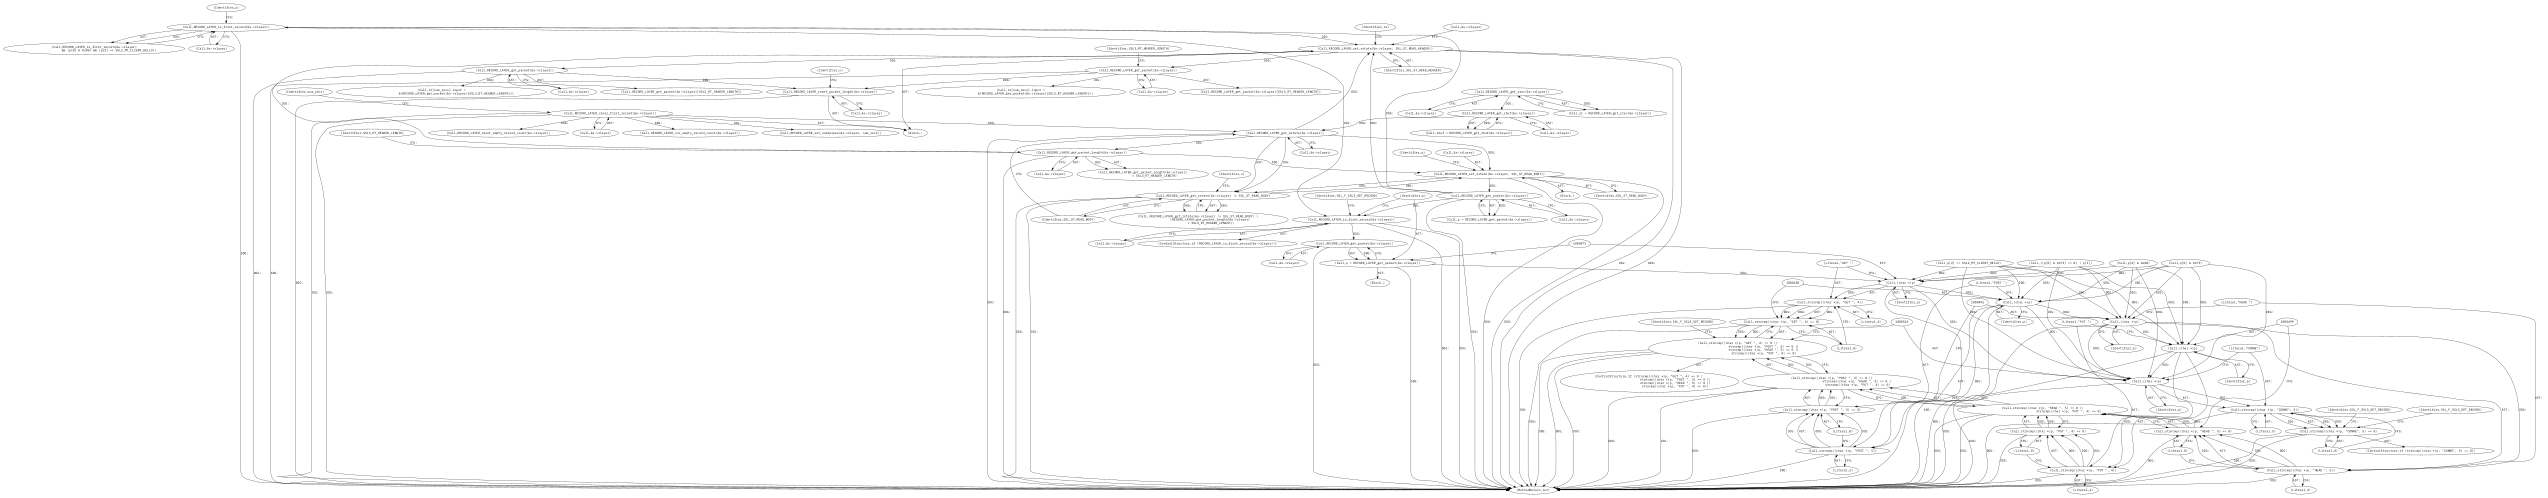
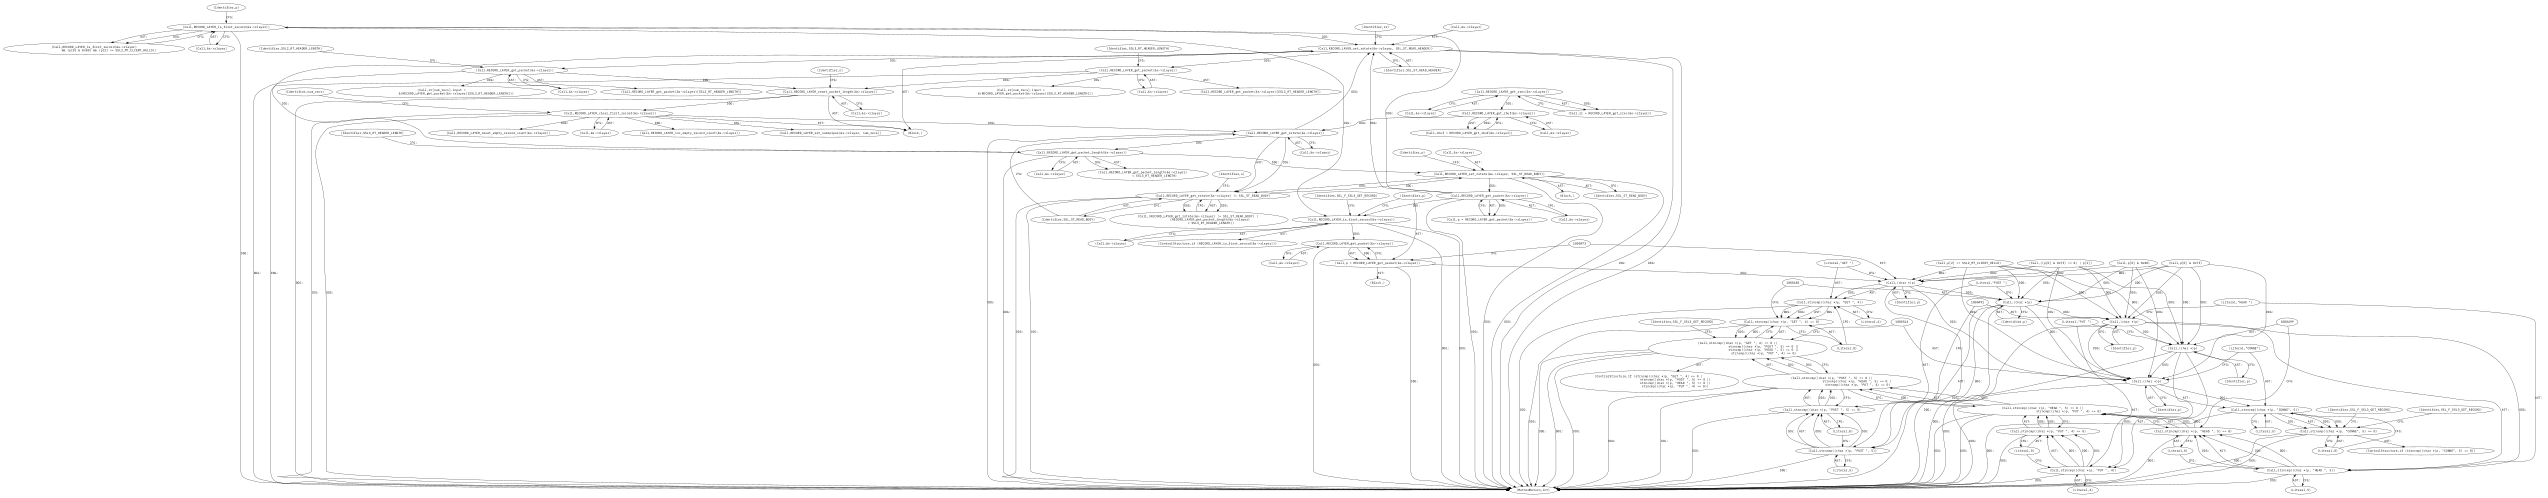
node "(Identifier,SSL2_RT_HEADER_LENGTH)": added
edge "(Call,RECORD_LAYER_reset_packet_length(&s->rlayer))" -> "(Call,RECORD_LAYER_clear_first_record(&s->rlayer))": added, label "DDG:"
edge "(Call,RECORD_LAYER_get_rstate(&s->rlayer))" -> "(Call,RECORD_LAYER_set_rstate(&s->rlayer, SSL_ST_READ_BODY))": removed, label "DDG:"
